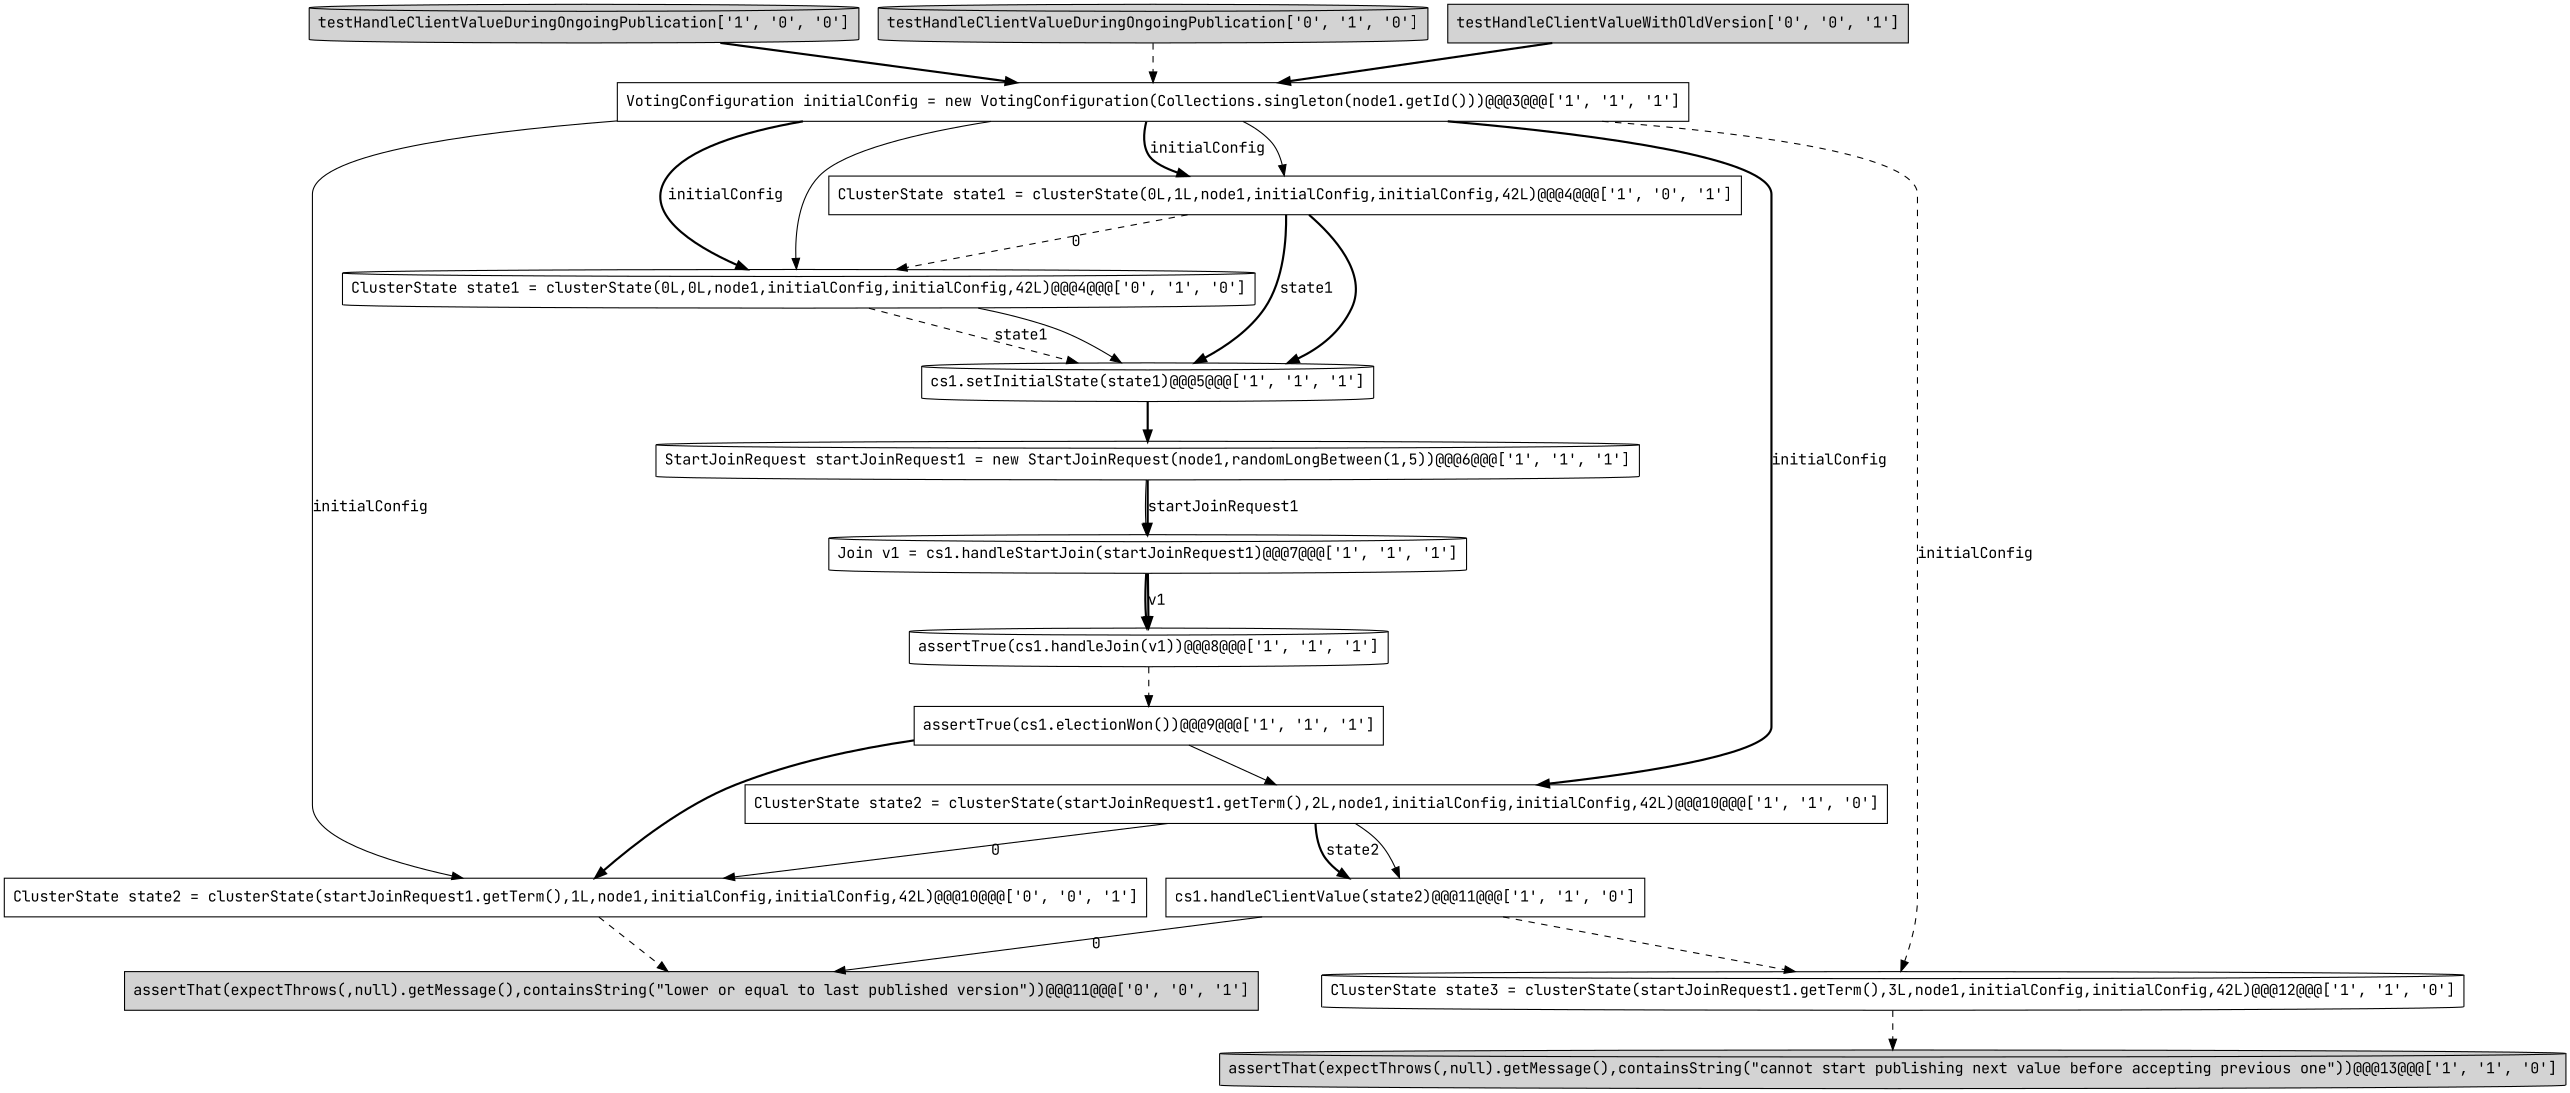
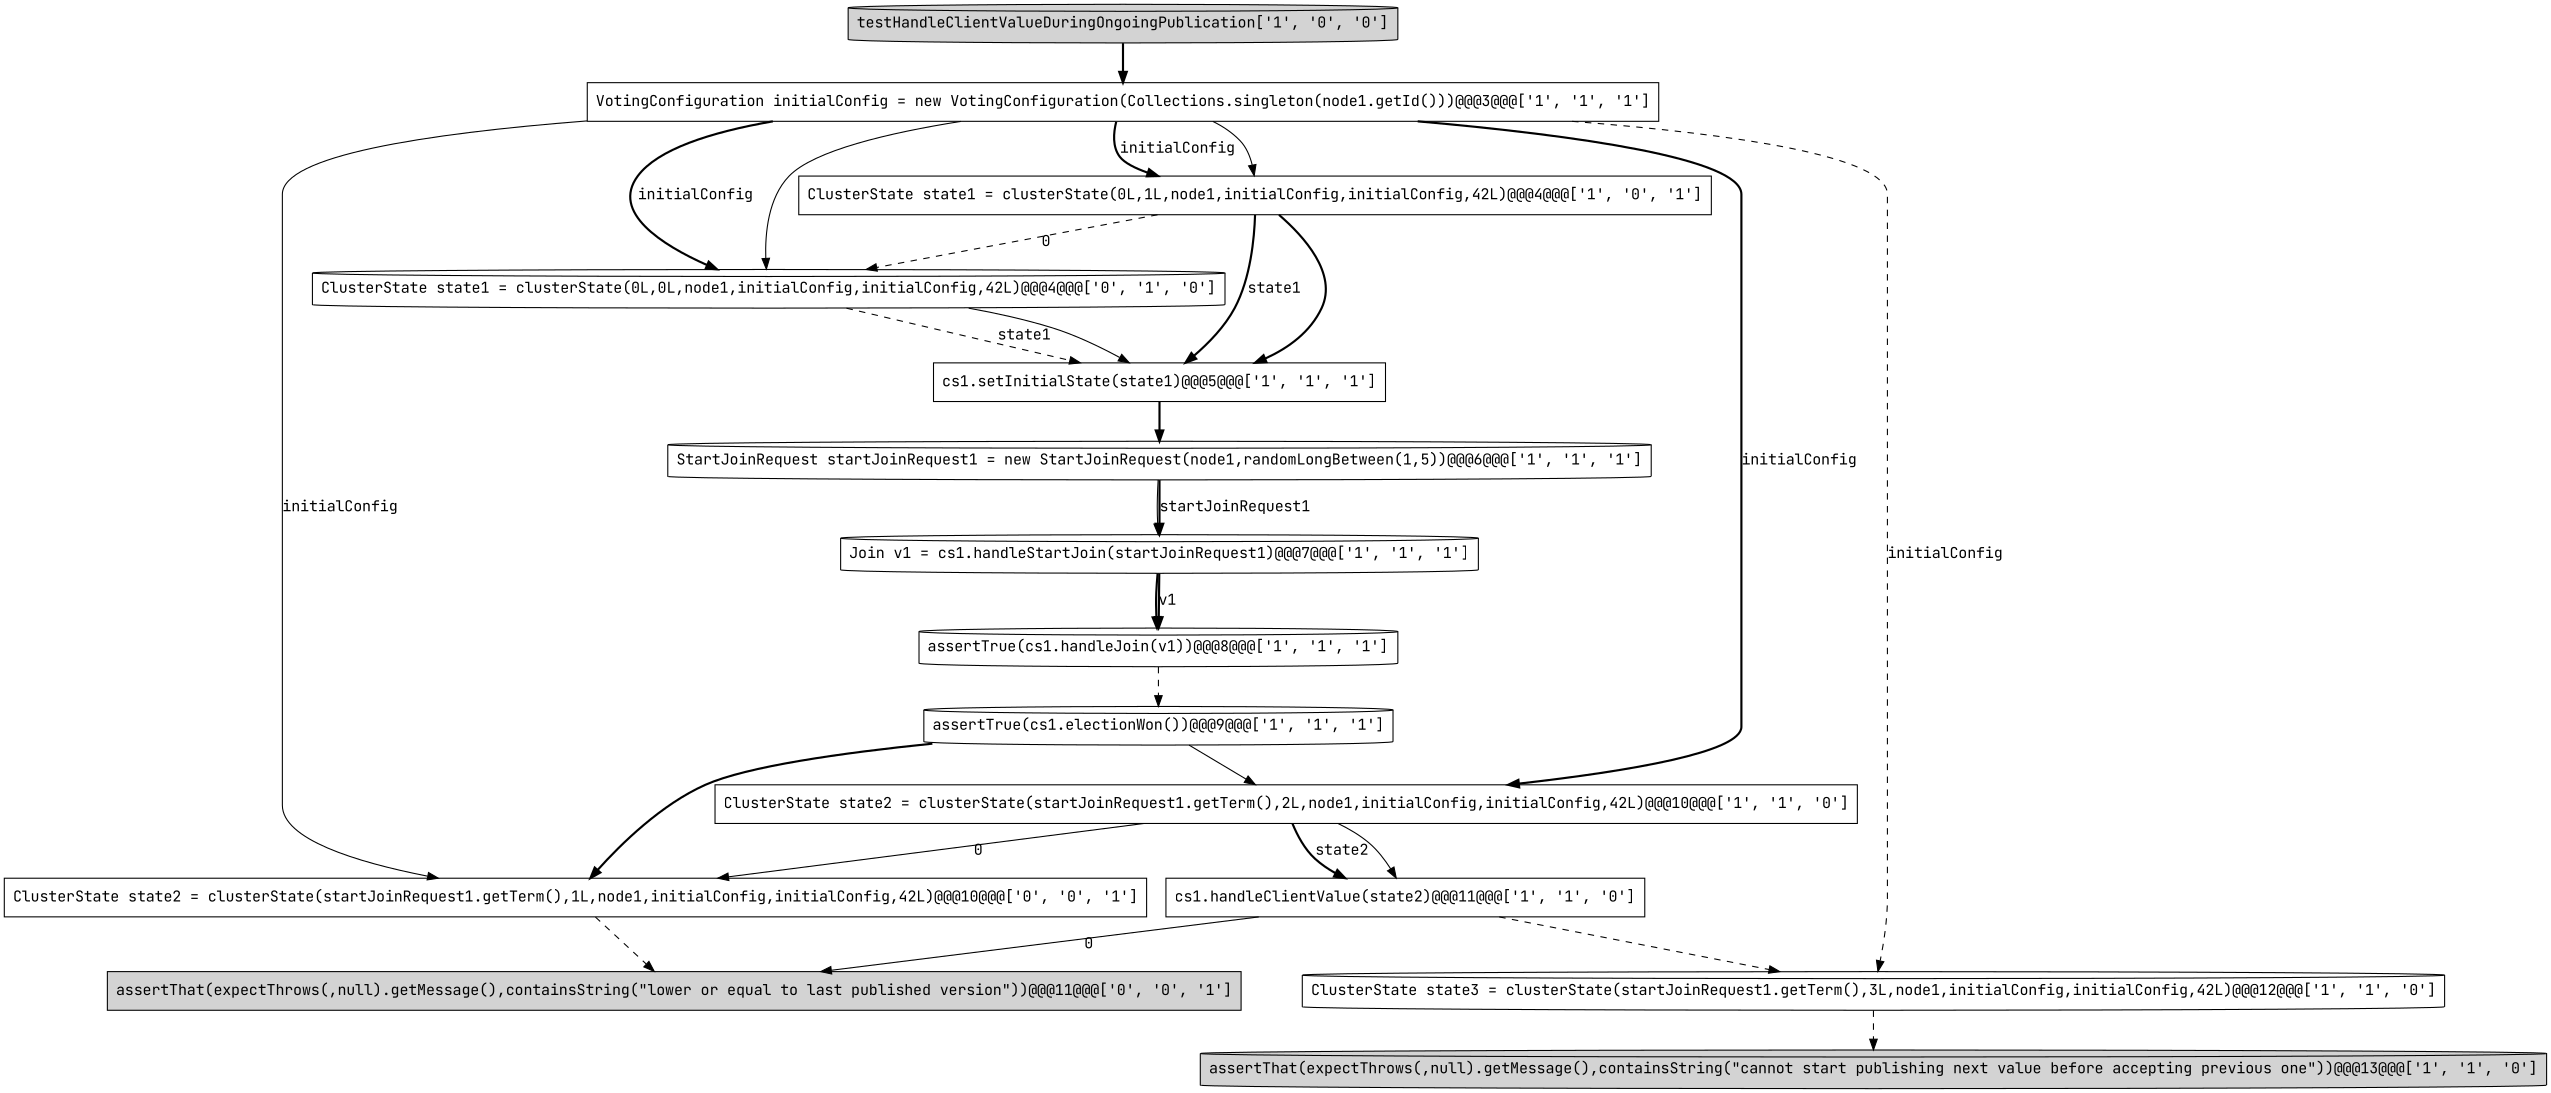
node "testHandleClientValueDuringOngoingPublication['0', '1', '0']": removed
node "testHandleClientValueWithOldVersion['0', '0', '1']": removed
node "cs1.setInitialState(state1)@@@5@@@['1', '1', '1']": shape cylinder -> box
node "assertTrue(cs1.electionWon())@@@9@@@['1', '1', '1']": shape box -> cylinder
